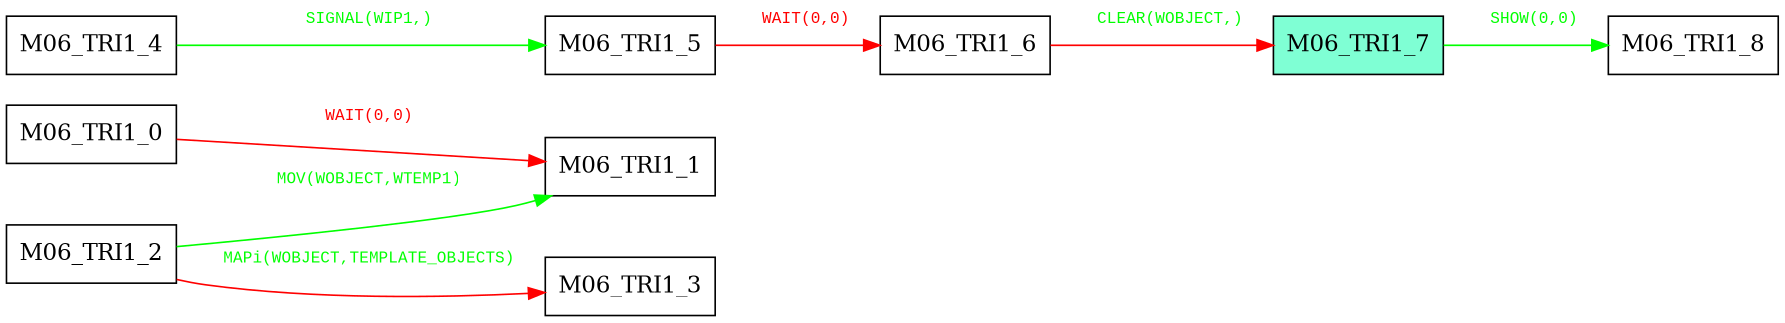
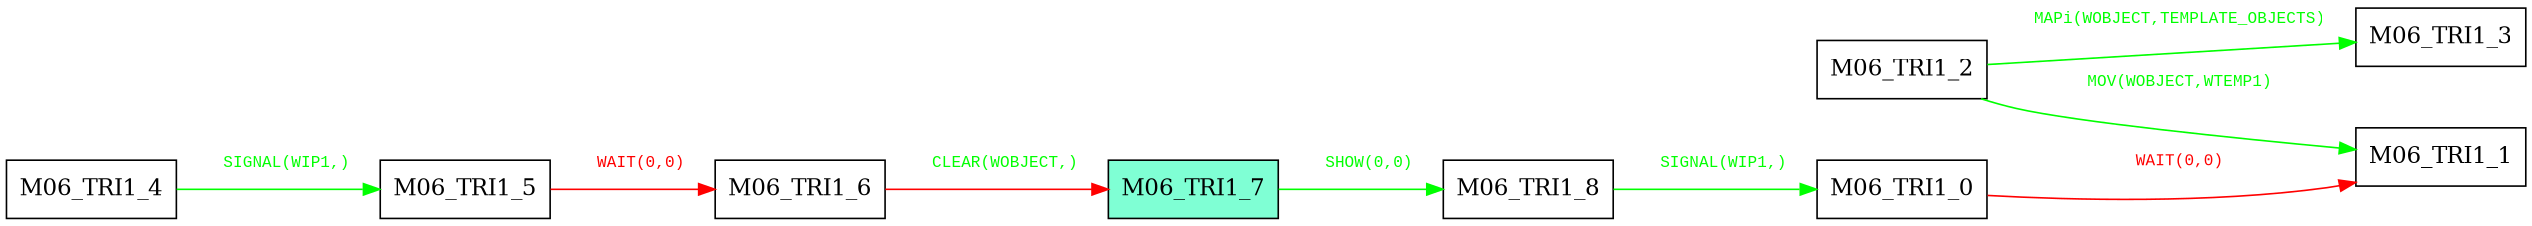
edge "M06_TRI1_8" -> "M06_TRI1_0": added, label "SIGNAL(WIP1,)"
edge "M06_TRI1_2" -> "M06_TRI1_3": color red -> green
